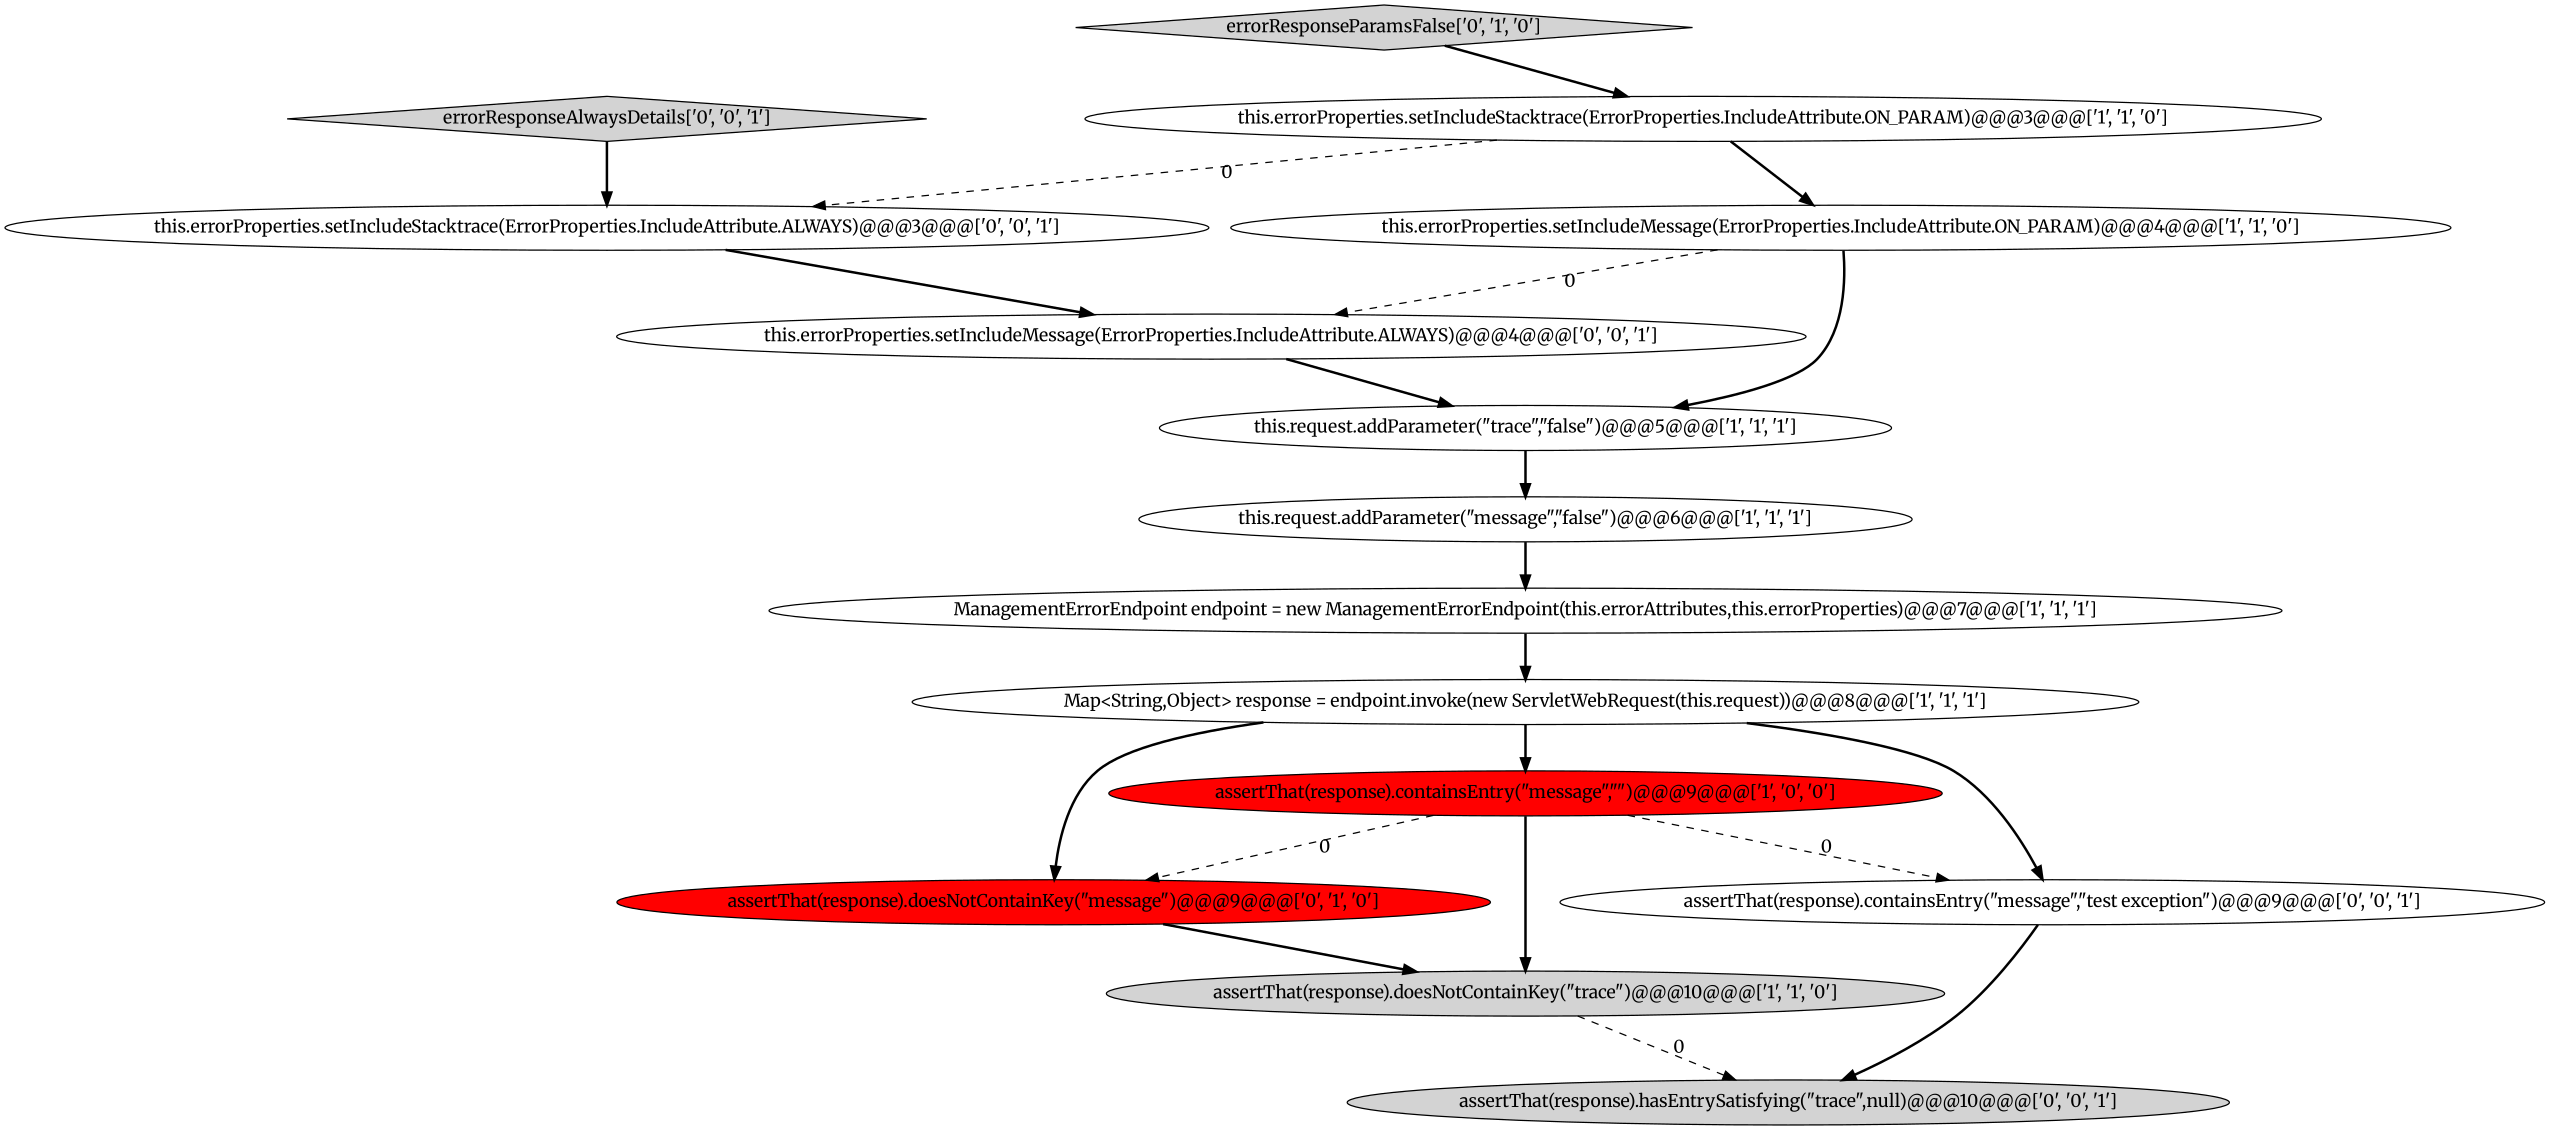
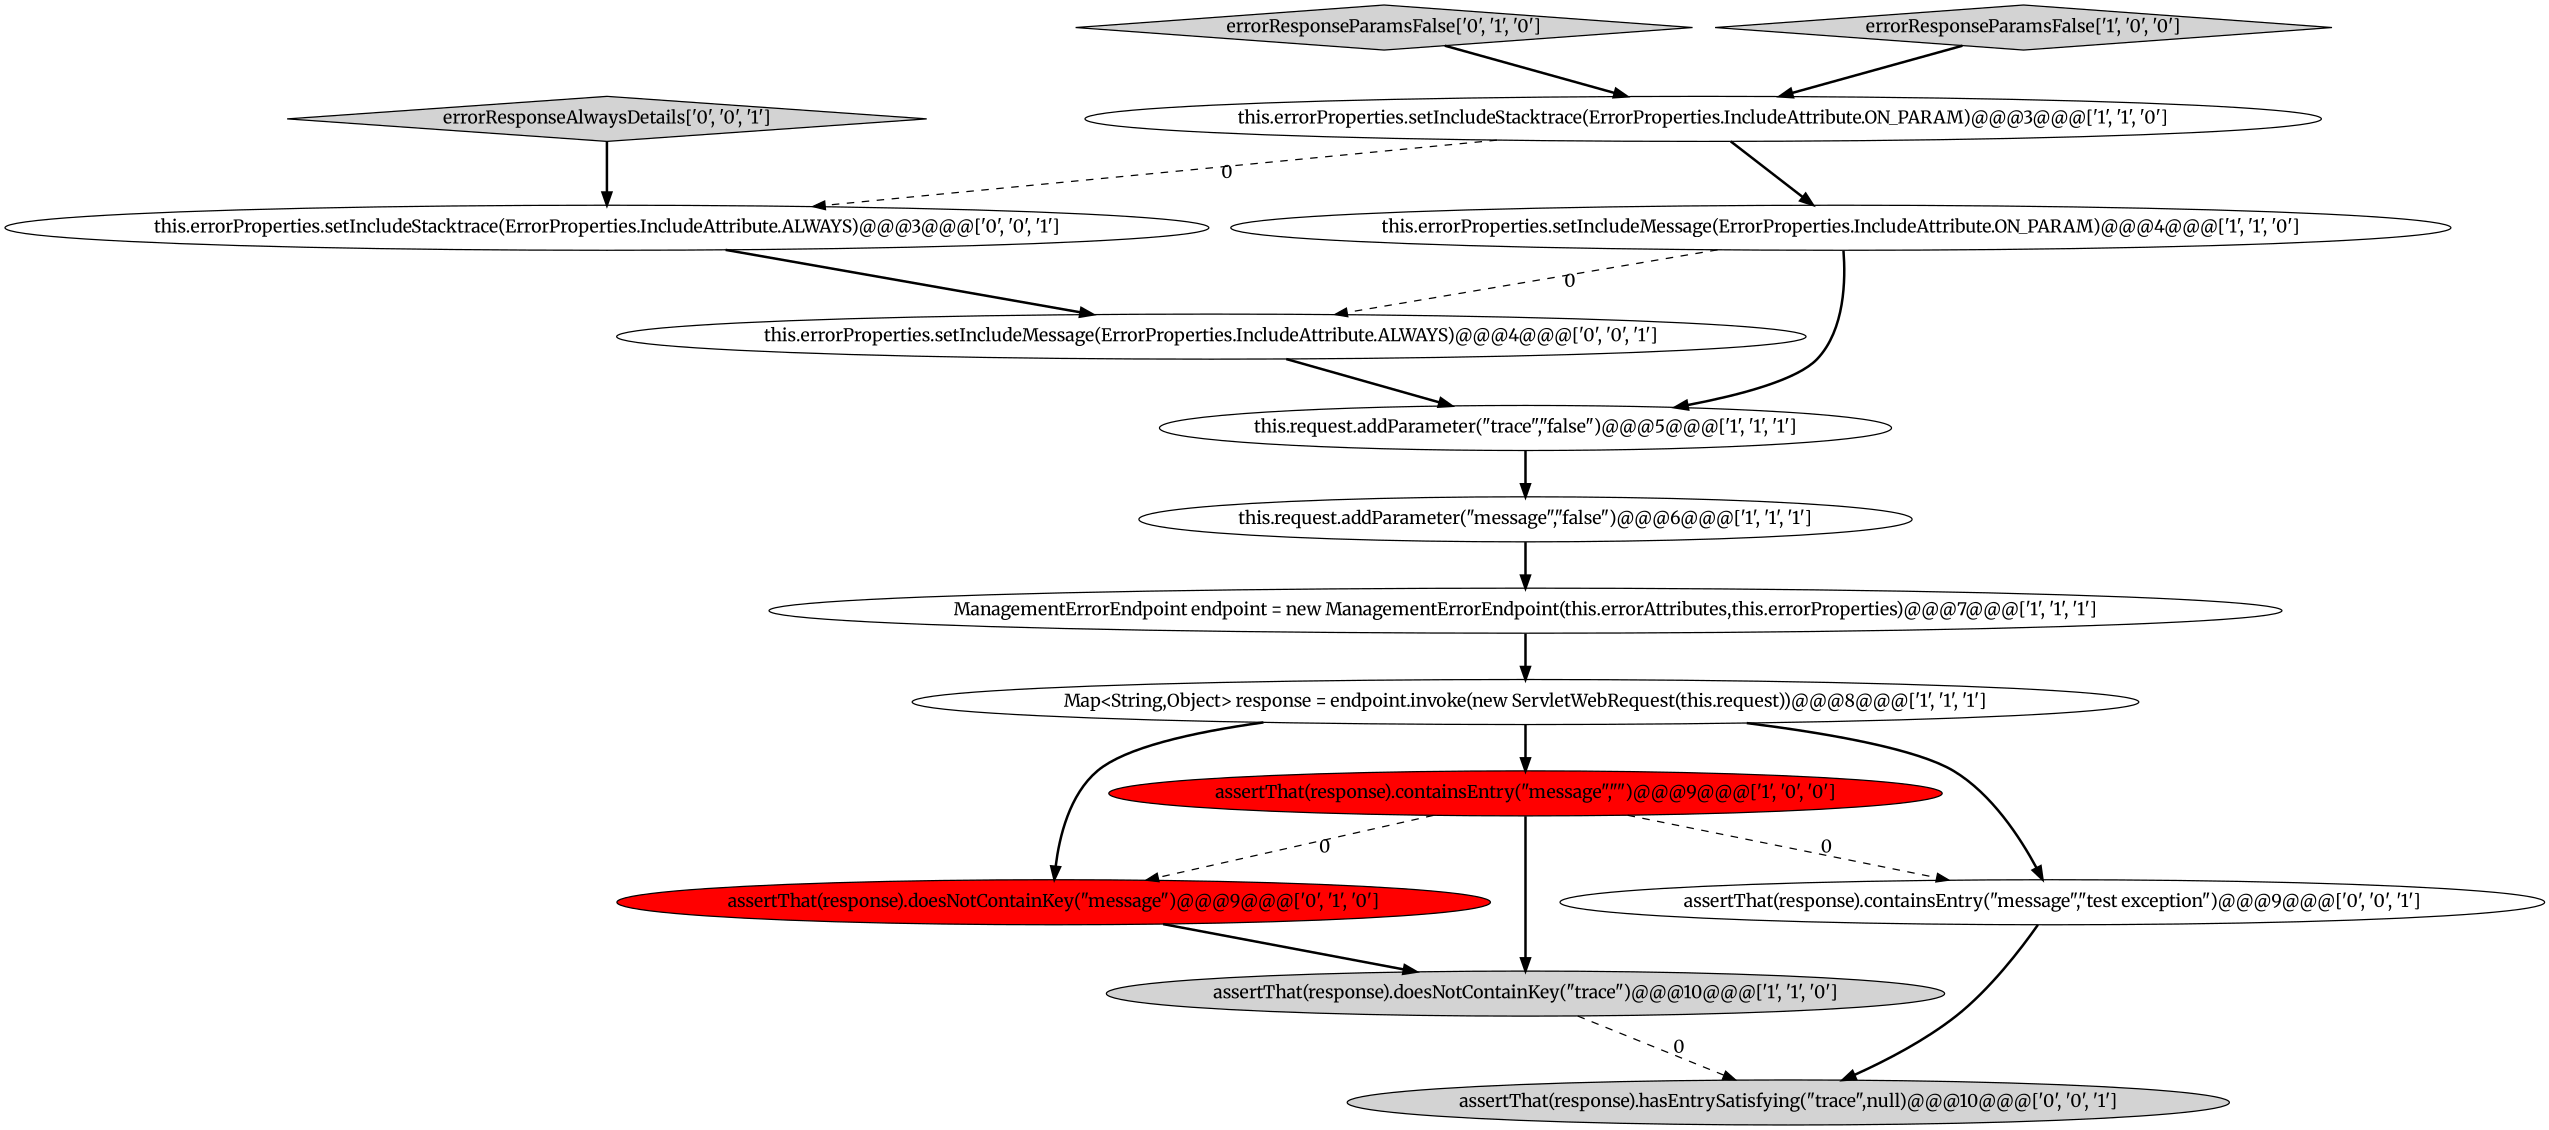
node "errorResponseParamsFalse['1', '0', '0']": added
